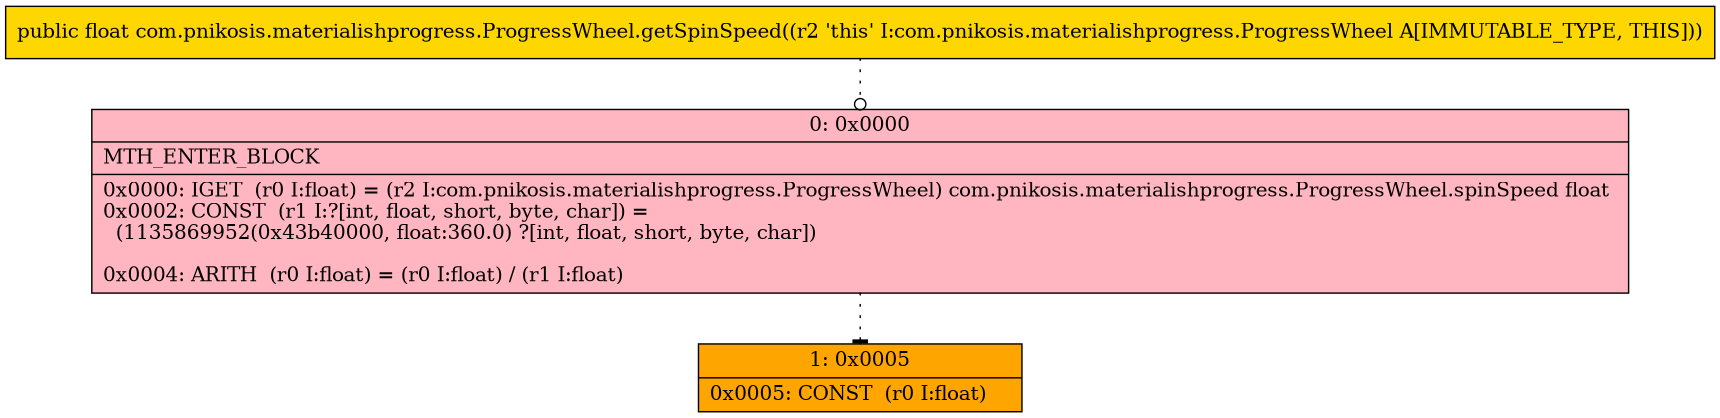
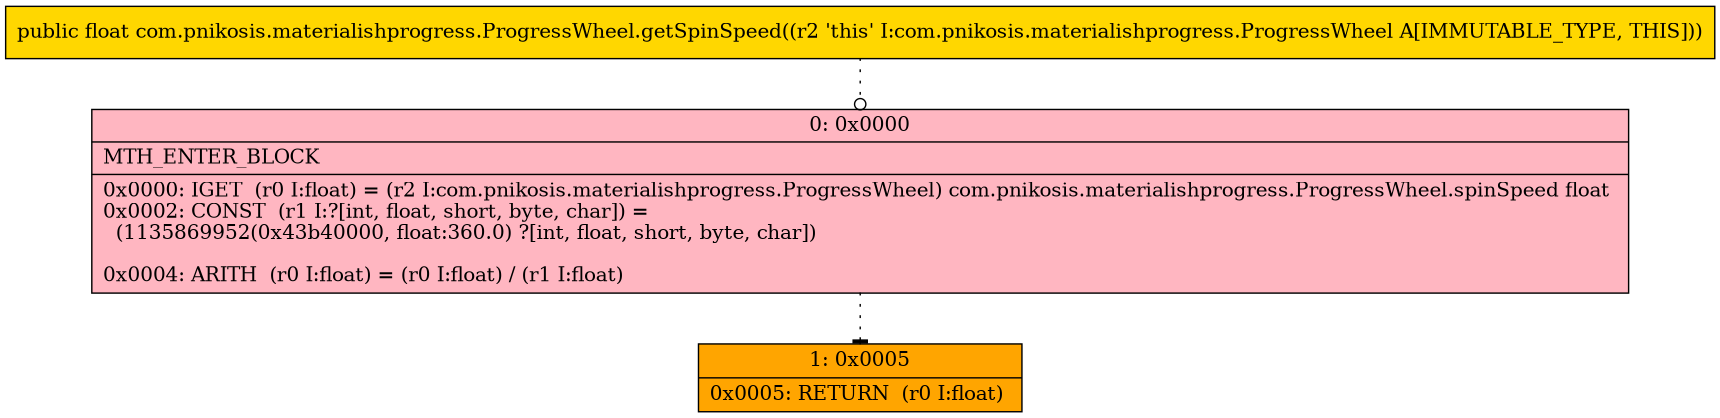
node "1: 0x0005": text "0x0005: CONST  (r0 I:float)" -> "0x0005: RETURN  (r0 I:float)"
